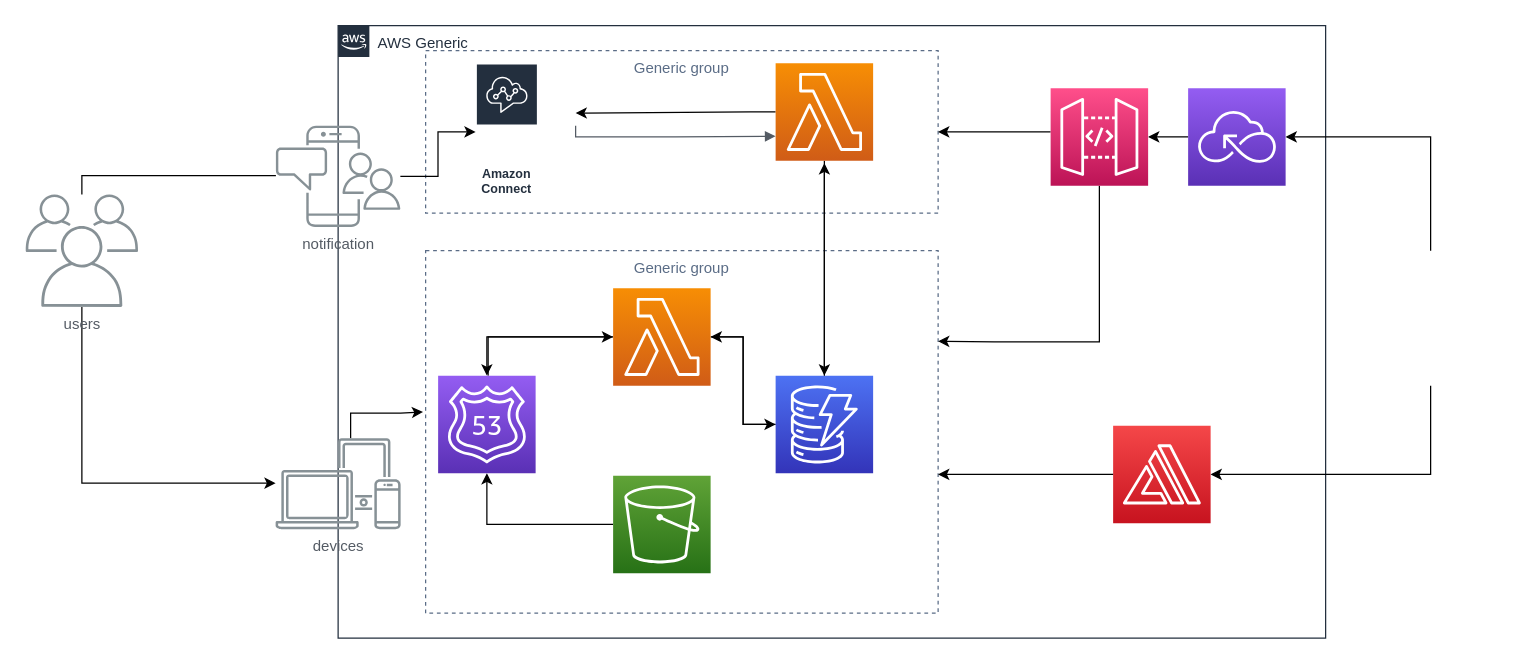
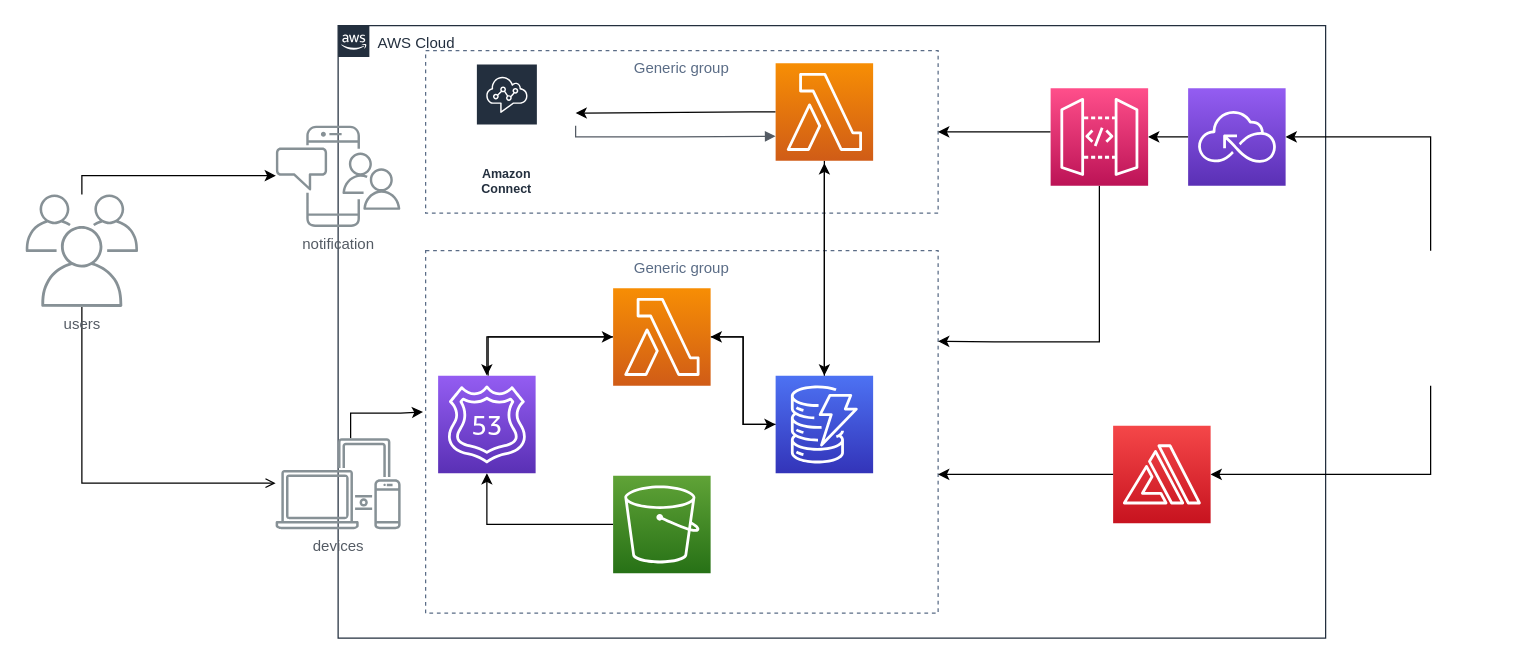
node "AWS Generic": label "AWS Generic" -> "AWS Cloud"
edge "notification" -> "Amazon Connect": removed
edge "notification" -- "users": arrowhead none -> classic
edge "users" -> "devices": arrowhead classic -> open
